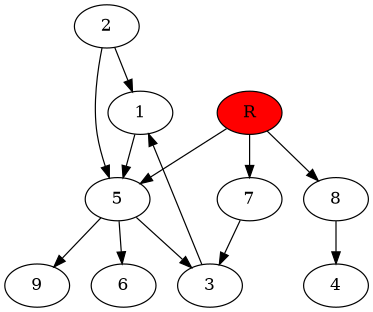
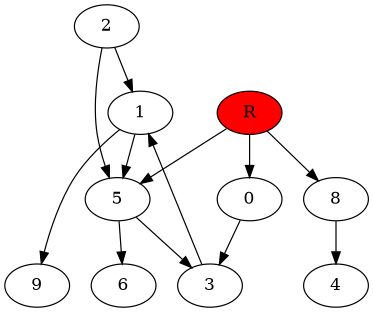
node "7": label "7" -> "0"
edge "5" -> "9": now "1" -> "9"
